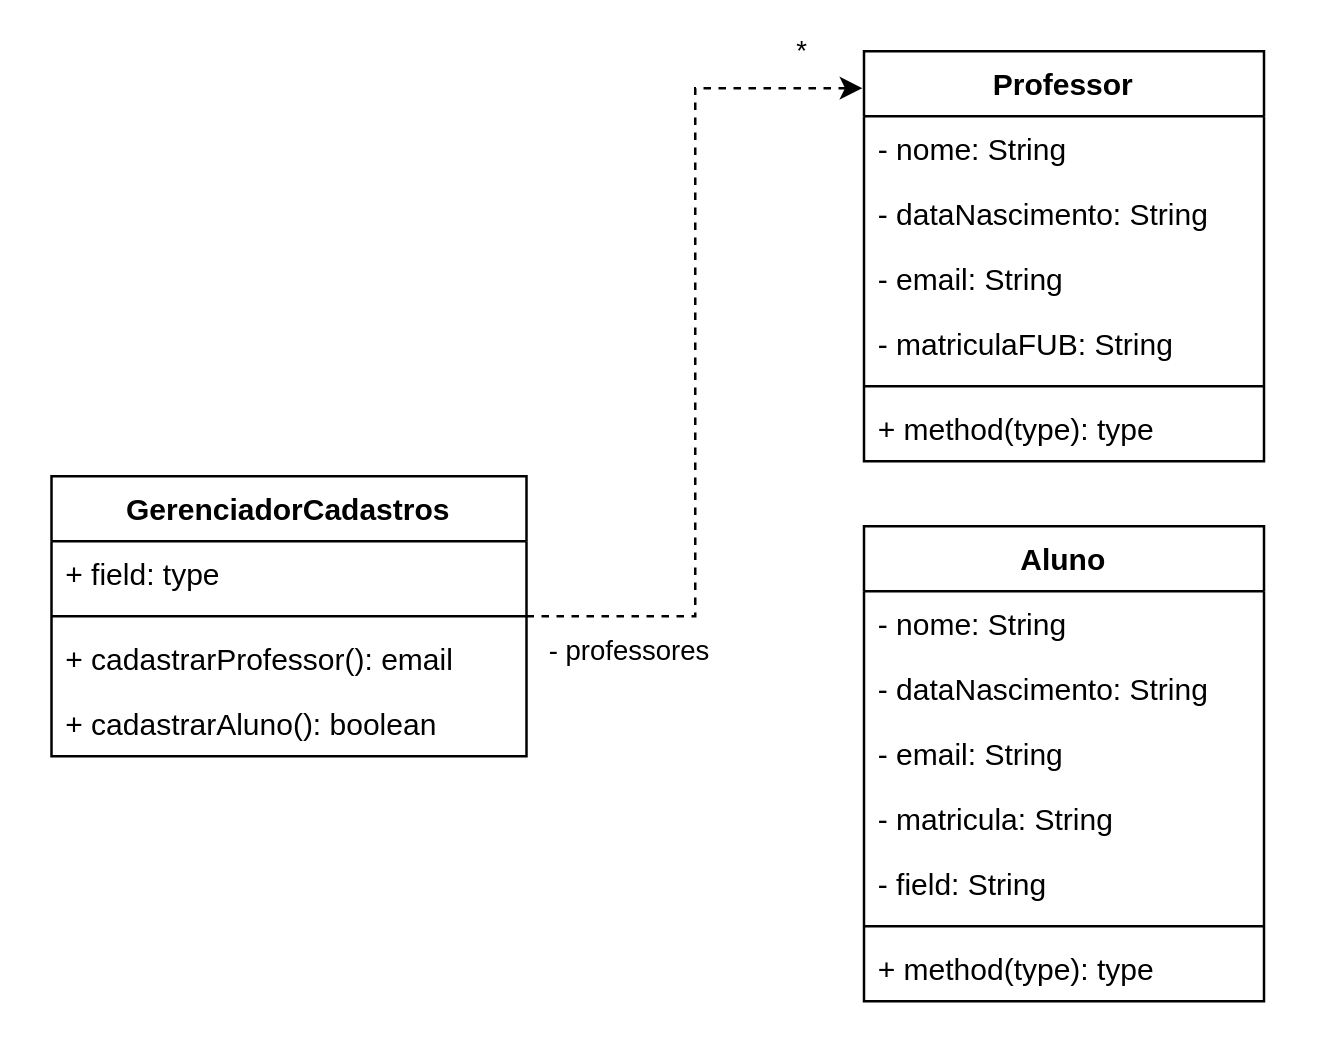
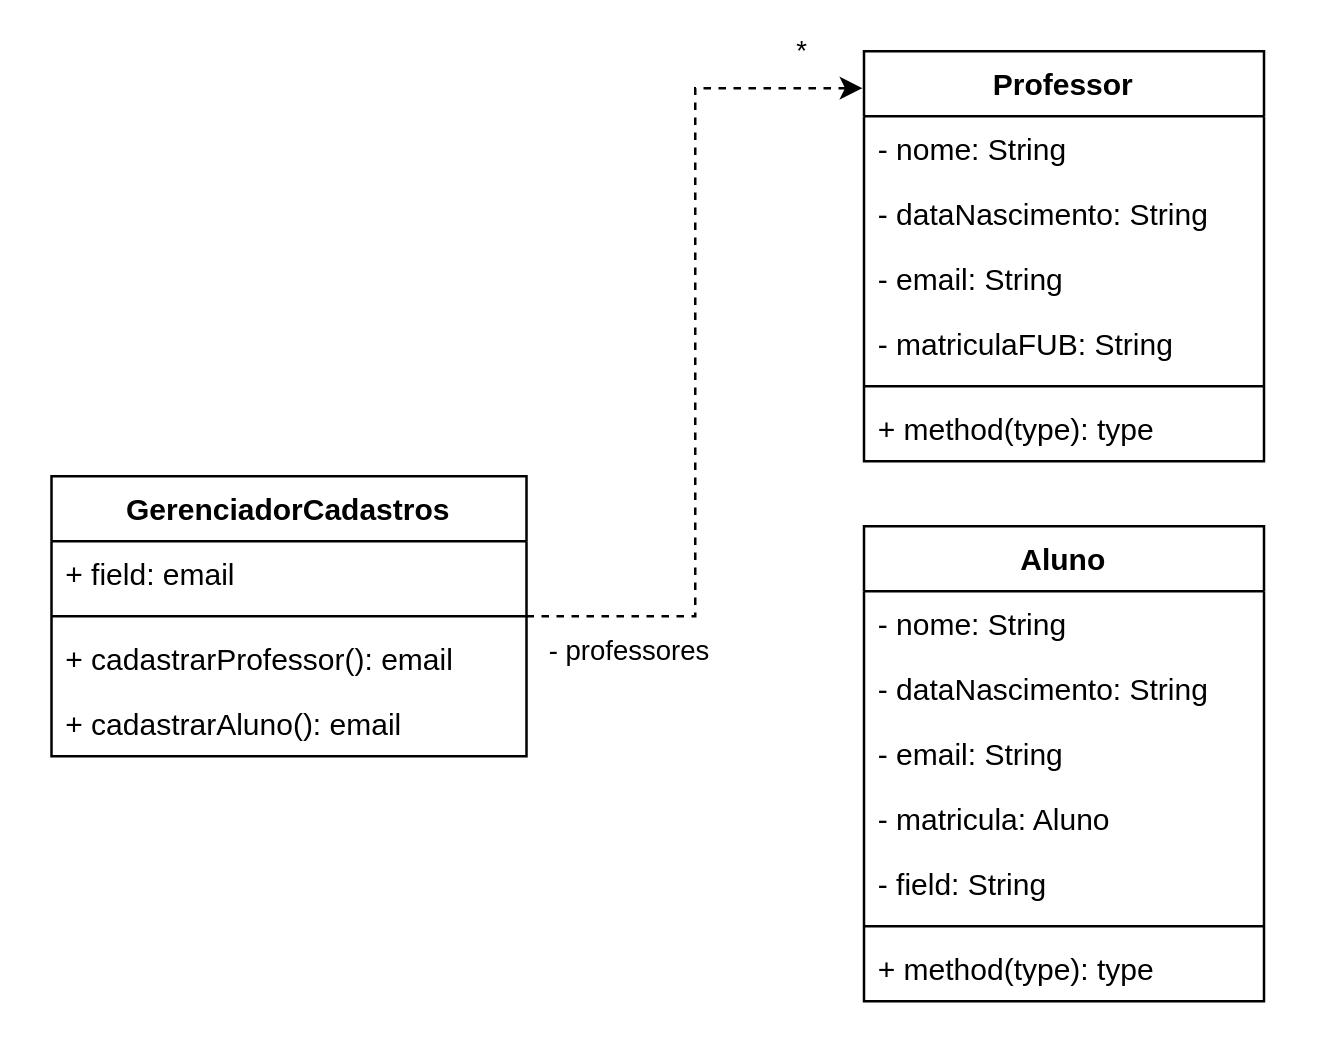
node "+ field: type": label "+ field: type" -> "+ field: email"
node "+ cadastrarAluno(): boolean": label "+ cadastrarAluno(): boolean" -> "+ cadastrarAluno(): email"
node "- matricula: String": label "- matricula: String" -> "- matricula: Aluno"
